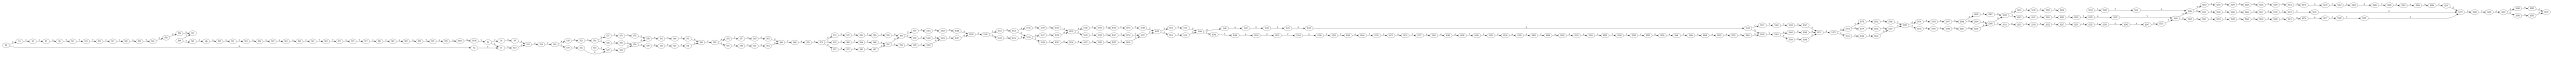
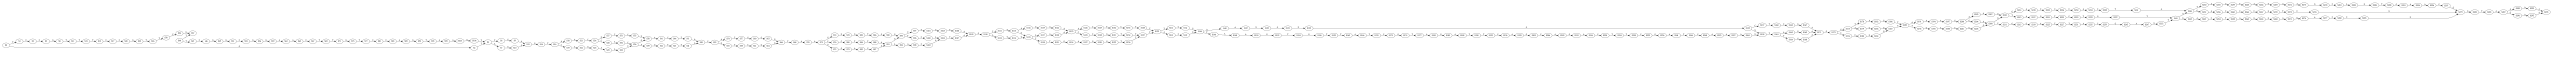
node "S230": added
edge "S2" -> "S7": now "S2" -> "S4"
edge "S22" -> "S29": now "S22" -> "S25"
